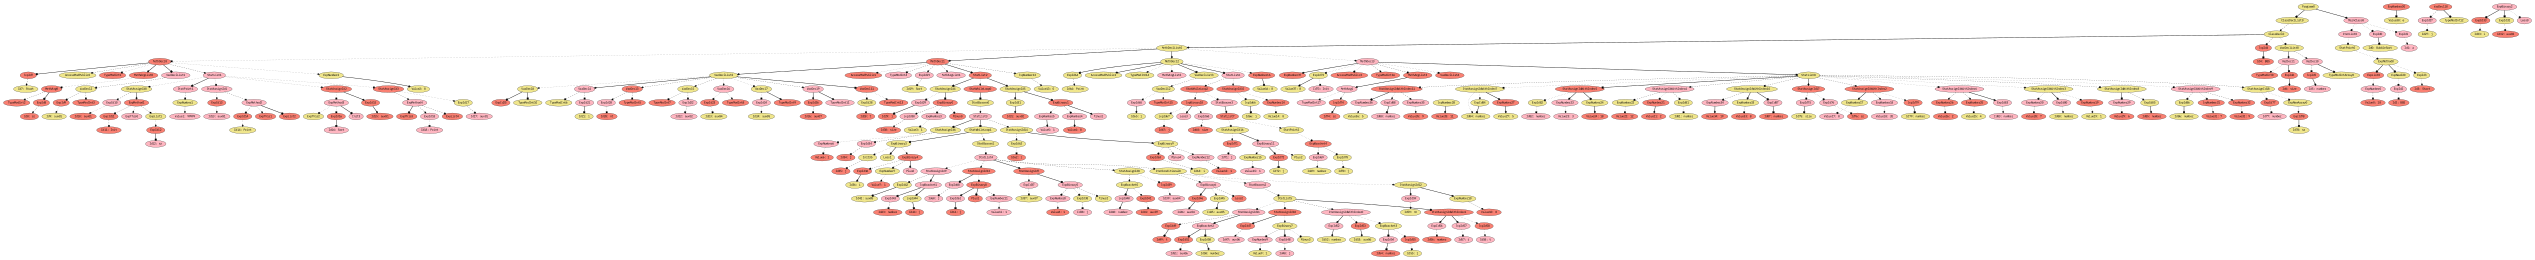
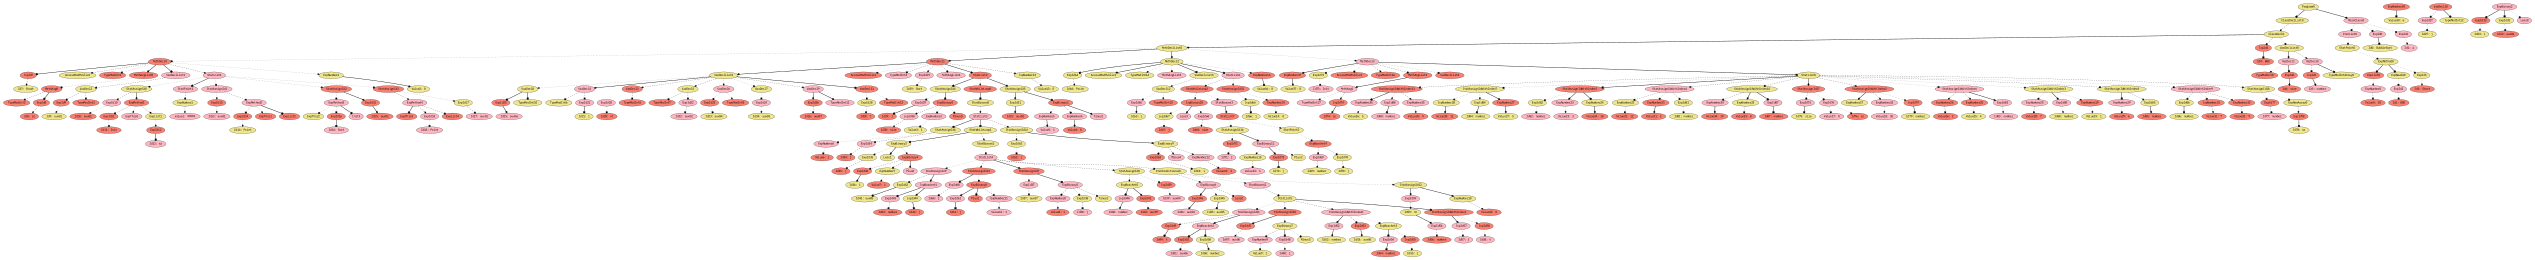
edge "MethDecl1" -> "MethArgList1": arrowhead diamond -> box
edge "ExpId73" -> "Value37: 0": now "ExpNumber37" -> "Value37: 0"
edge "VarDecl3" -> "ExpId20": removed
edge "StatAssignIdWithIndex7" -> "Id84: number": now "StatAssignIdWithIndex7" -> "ExpNumber28"
node "TypeModInt9": removed
edge "ExpNumber17" -> "Value17: 0": now "ExpId76" -> "Value17: 0"
node "Id25: aux06": added
node "Init35": label "Init35" -> "ExpId35"
edge "ExpBracket0" -> "ExpId41": style dotted -> bold
edge "StatAssignIdWithIndex1" -> "ExpId56": now "Id59: nt" -> "ExpId56"
